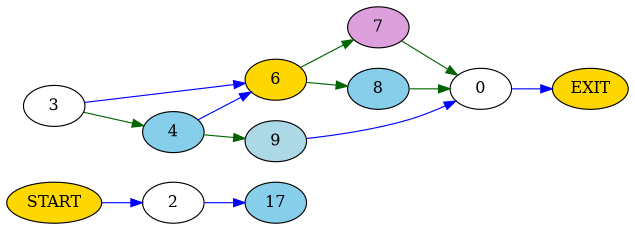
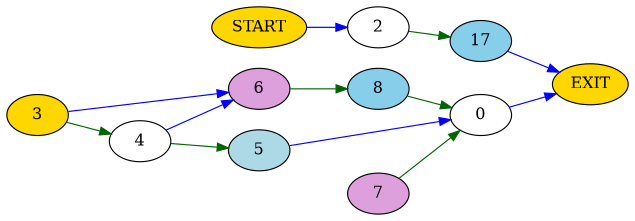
edge "6" -> "7": removed
edge "17" -> "EXIT": added
node "6": fillcolor gold -> plum
node "3": fillcolor white -> gold
node "4": fillcolor skyblue -> white
node "9": label "9" -> "5"
edge "2" -> "17": color blue -> darkgreen
